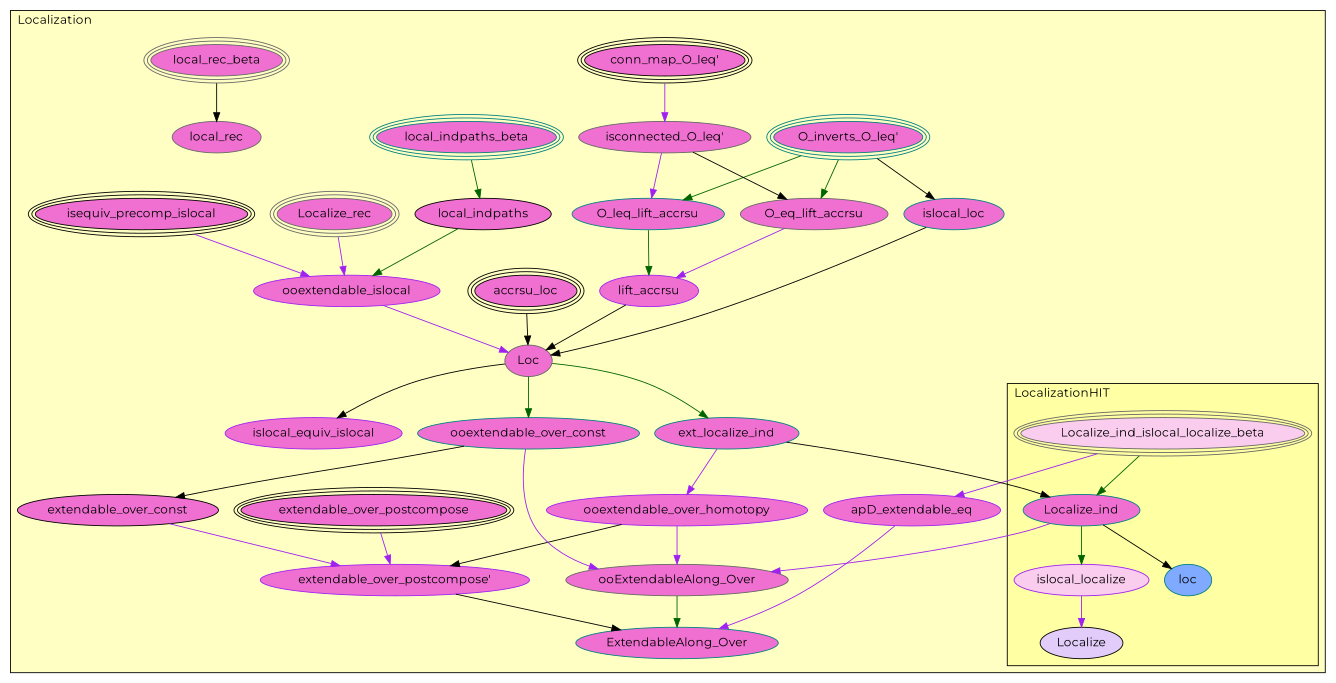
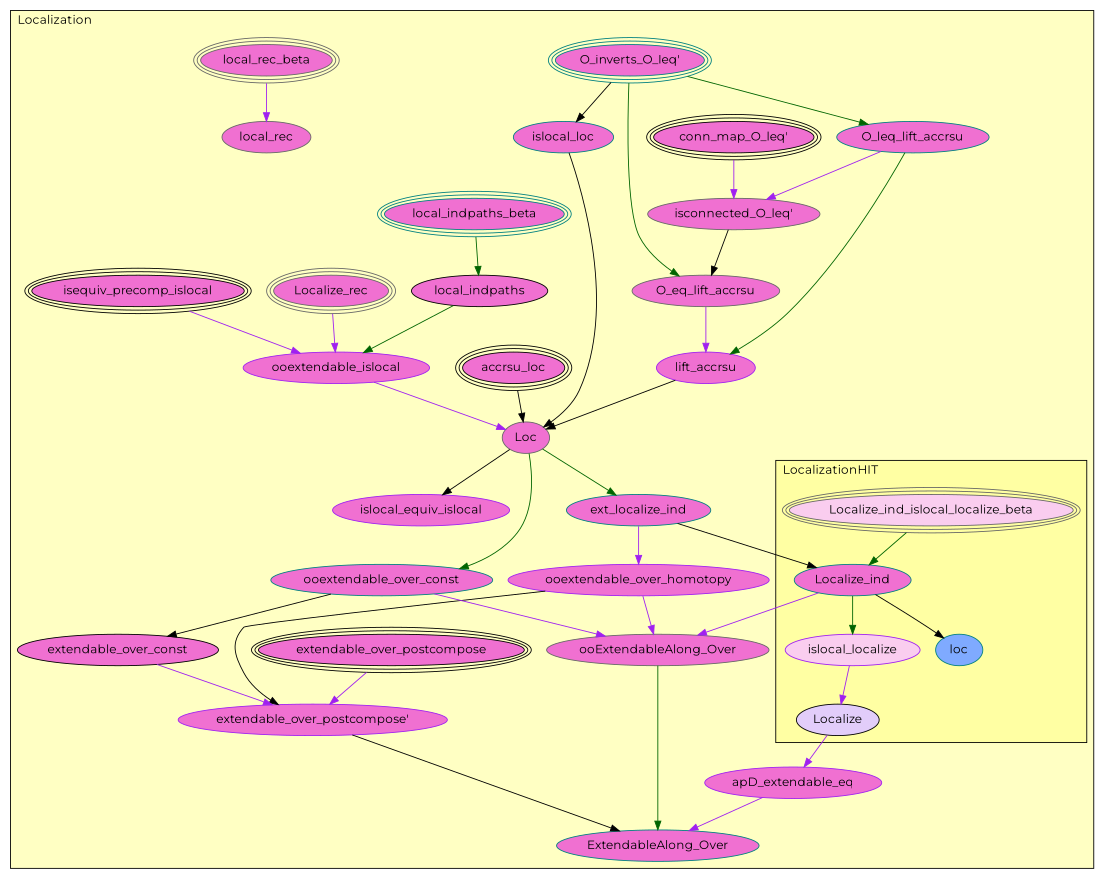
edge "local_rec_beta" -> "local_rec": color black -> purple
edge "isconnected_O_leq'" -> "O_leq_lift_accrsu": reversed
edge "Localize_ind_islocal_localize_beta" -> "apD_extendable_eq": now "Localize" -> "apD_extendable_eq"
